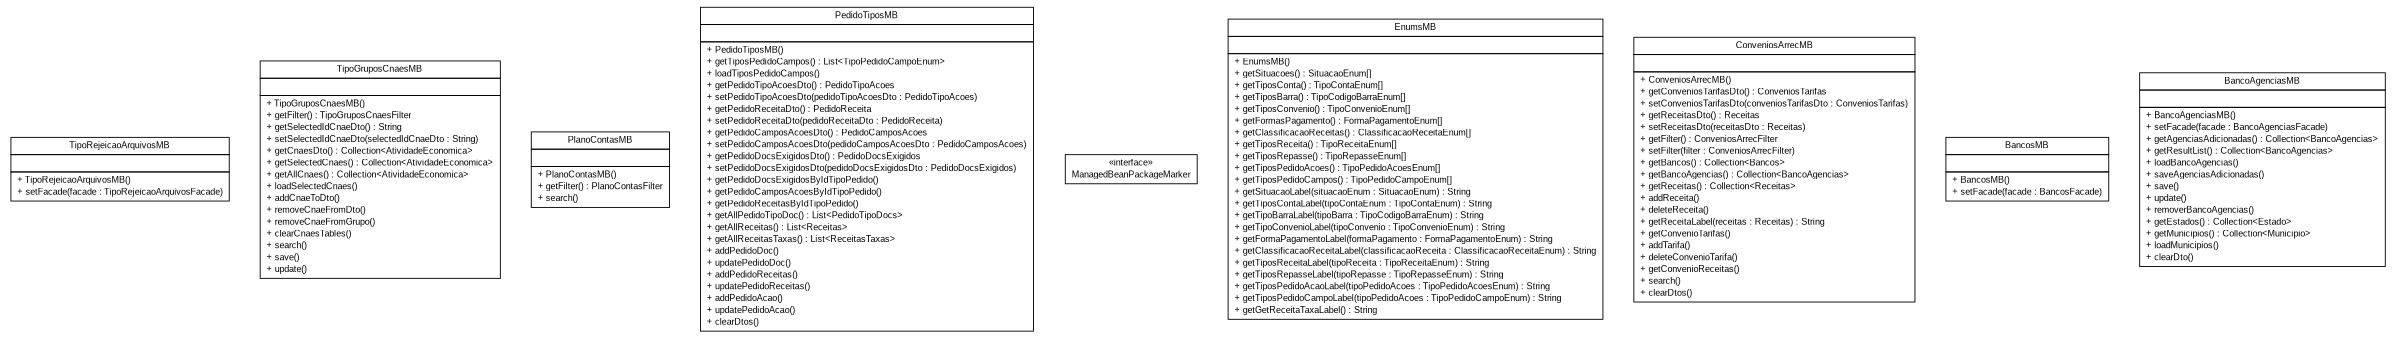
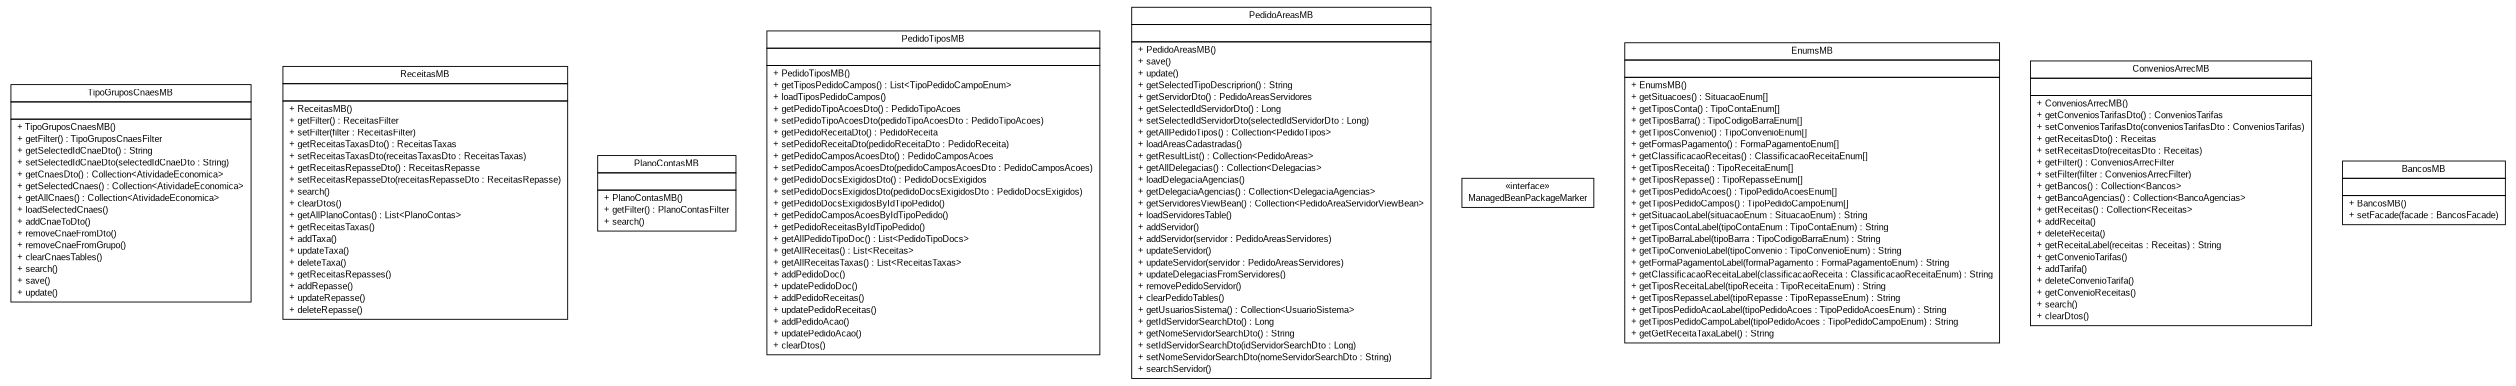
node "TipoRejeicaoArquivosMB": removed
node "BancoAgenciasMB": removed
node "ReceitasMB": added
node "PedidoAreasMB": added
